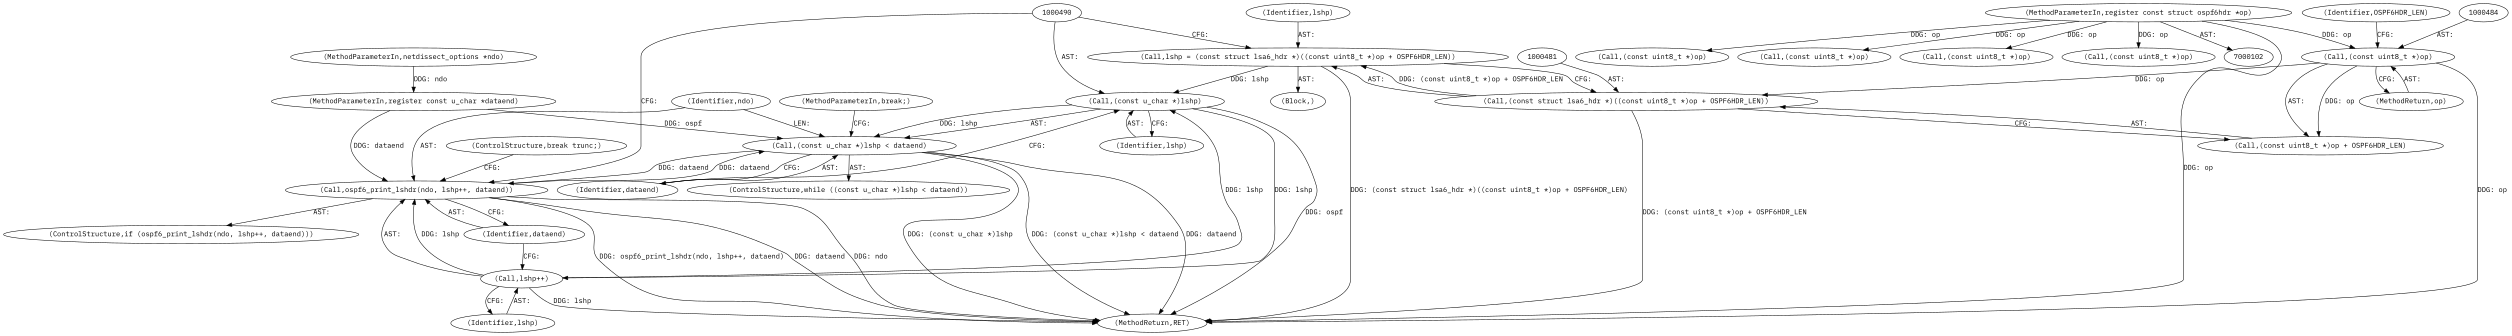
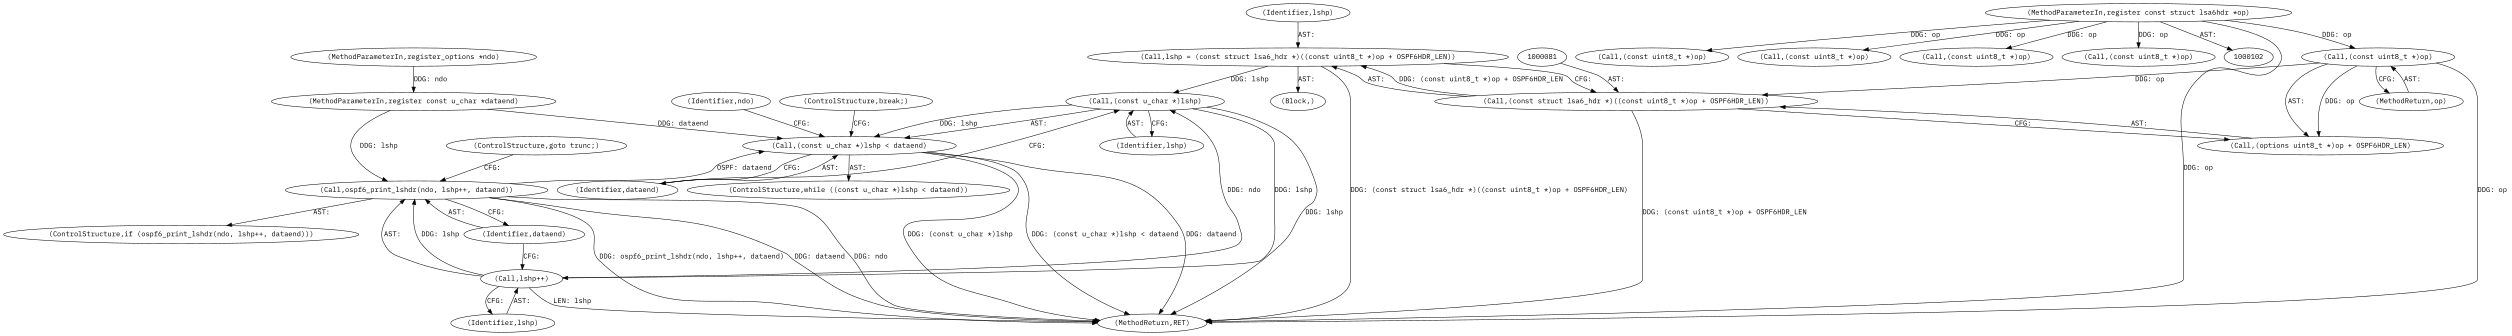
node "1000490": removed
node "(MethodParameterIn,register const struct ospf6hdr *op)": label "(MethodParameterIn,register const struct ospf6hdr *op)" -> "(MethodParameterIn,register const struct lsa6hdr *op)"
node "(Identifier,OSPF6HDR_LEN)": removed
node "1000484": removed
node "(MethodParameterIn,netdissect_options *ndo)": label "(MethodParameterIn,netdissect_options *ndo)" -> "(MethodParameterIn,register_options *ndo)"
node "1000481": label "1000481" -> "1000081"
node "7000102": label "7000102" -> "1000102"
node "(MethodParameterIn,break;)": label "(MethodParameterIn,break;)" -> "(ControlStructure,break;)"
edge "(Identifier,ndo)" -> "(Call,ospf6_print_lshdr(ndo, lshp++, dataend))": removed, label "AST:"
edge "(MethodParameterIn,register const u_char *dataend)" -> "(Call,(const u_char *)lshp < dataend)": label "DDG: ospf" -> "DDG: dataend"
edge "(Identifier,ndo)" -> "(Call,(const u_char *)lshp < dataend)": label "LEN: " -> "CFG: "
edge "(MethodParameterIn,register const u_char *dataend)" -> "(Call,ospf6_print_lshdr(ndo, lshp++, dataend))": label "DDG: dataend" -> "DDG: lshp"
node "(ControlStructure,break trunc;)": label "(ControlStructure,break trunc;)" -> "(ControlStructure,goto trunc;)"
node "(Call,(const uint8_t *)op + OSPF6HDR_LEN)": label "(Call,(const uint8_t *)op + OSPF6HDR_LEN)" -> "(Call,(options uint8_t *)op + OSPF6HDR_LEN)"
edge "(Call,ospf6_print_lshdr(ndo, lshp++, dataend))" -> "(Call,(const u_char *)lshp < dataend)": label "DDG: dataend" -> "OSPF: dataend"
edge "(Call,(const u_char *)lshp < dataend)" -> "(Call,ospf6_print_lshdr(ndo, lshp++, dataend))": removed, label "DDG: dataend"
edge "(Call,lshp++)" -> "(Call,(const u_char *)lshp)": label "DDG: lshp" -> "DDG: ndo"
edge "(Call,(const u_char *)lshp)" -> "(MethodReturn,RET)": label "DDG: ospf" -> "DDG: lshp"
edge "(Call,lshp++)" -> "(MethodReturn,RET)": label "DDG: lshp" -> "LEN: lshp"
